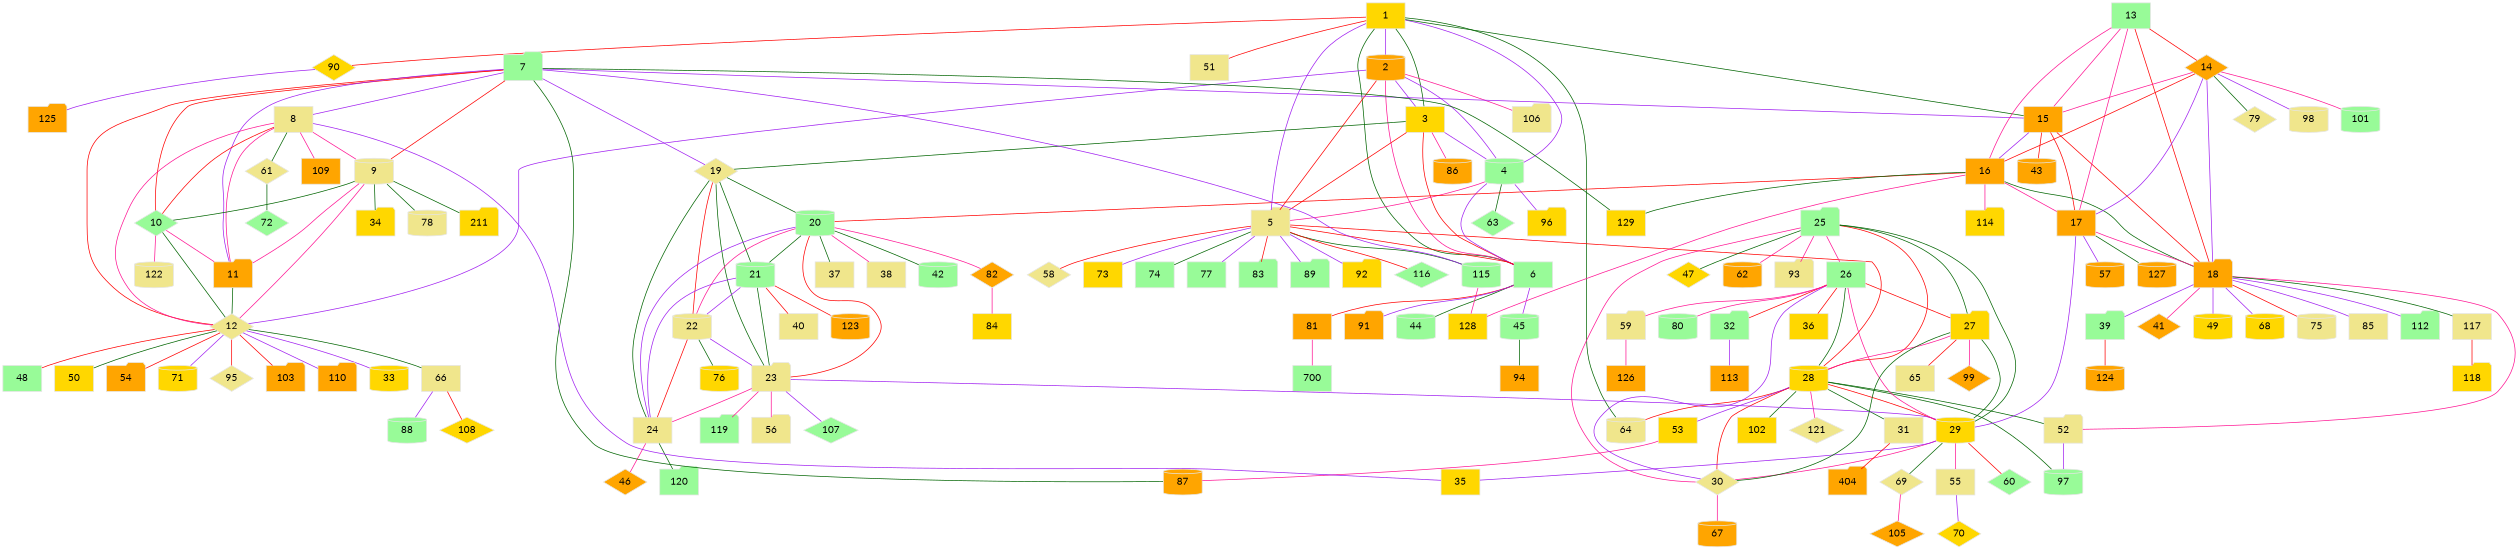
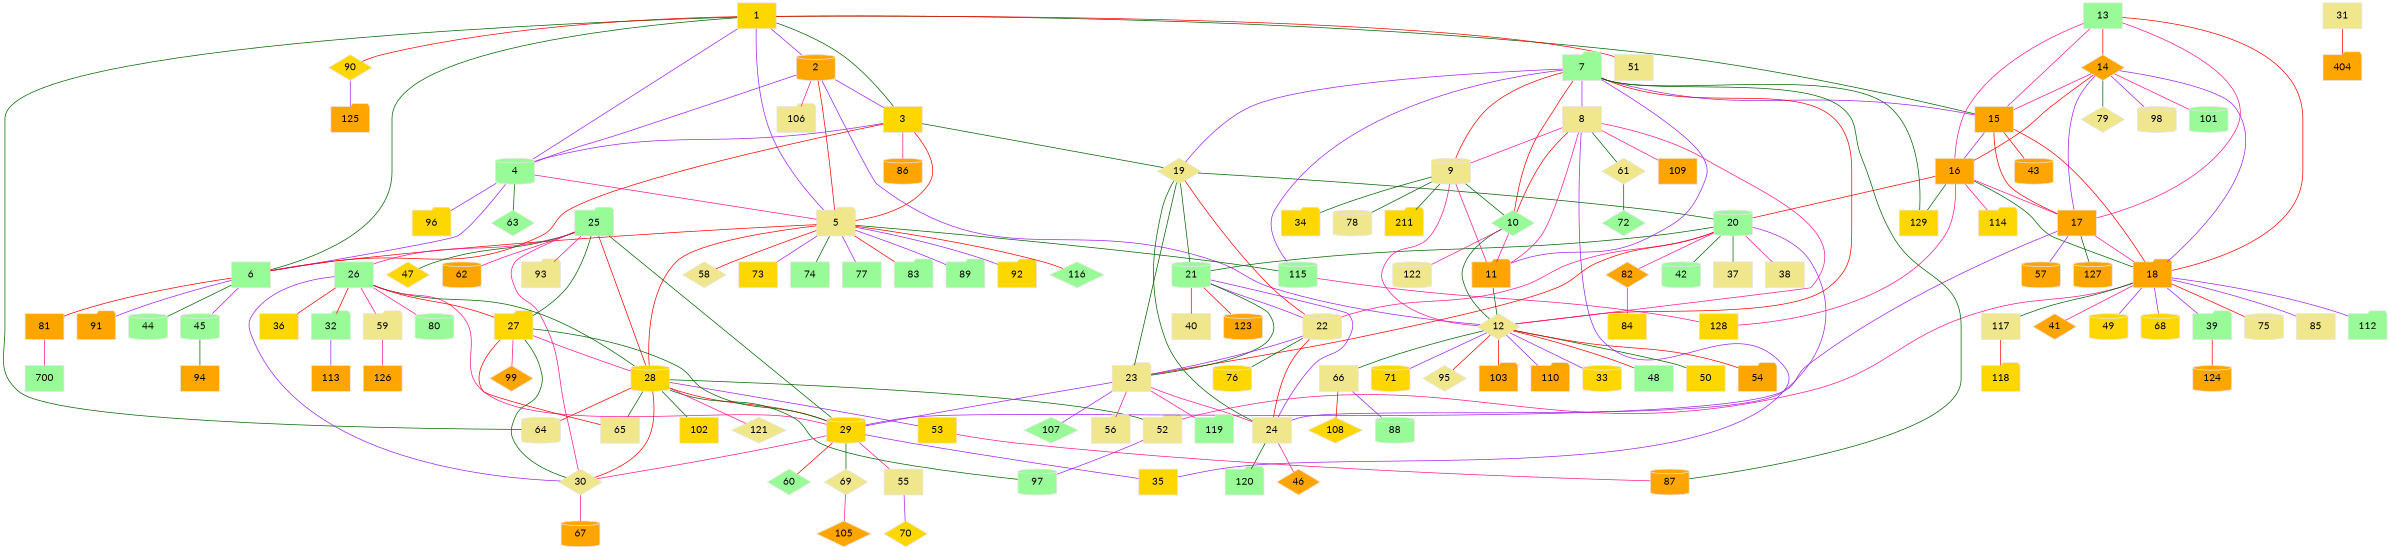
edge "2" -- "6": removed
edge "28" -- "31": now "28" -- "65"
